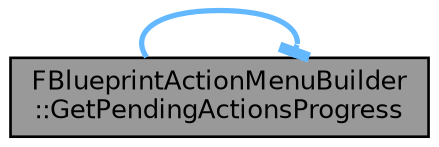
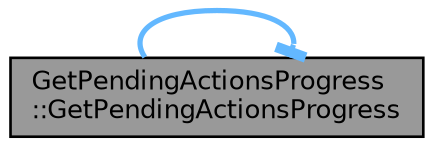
node "FBlueprintActionMenuBuilder ::GetPendingActionsProgress": label "FBlueprintActionMenuBuilder ::GetPendingActionsProgress" -> "GetPendingActionsProgress ::GetPendingActionsProgress"
